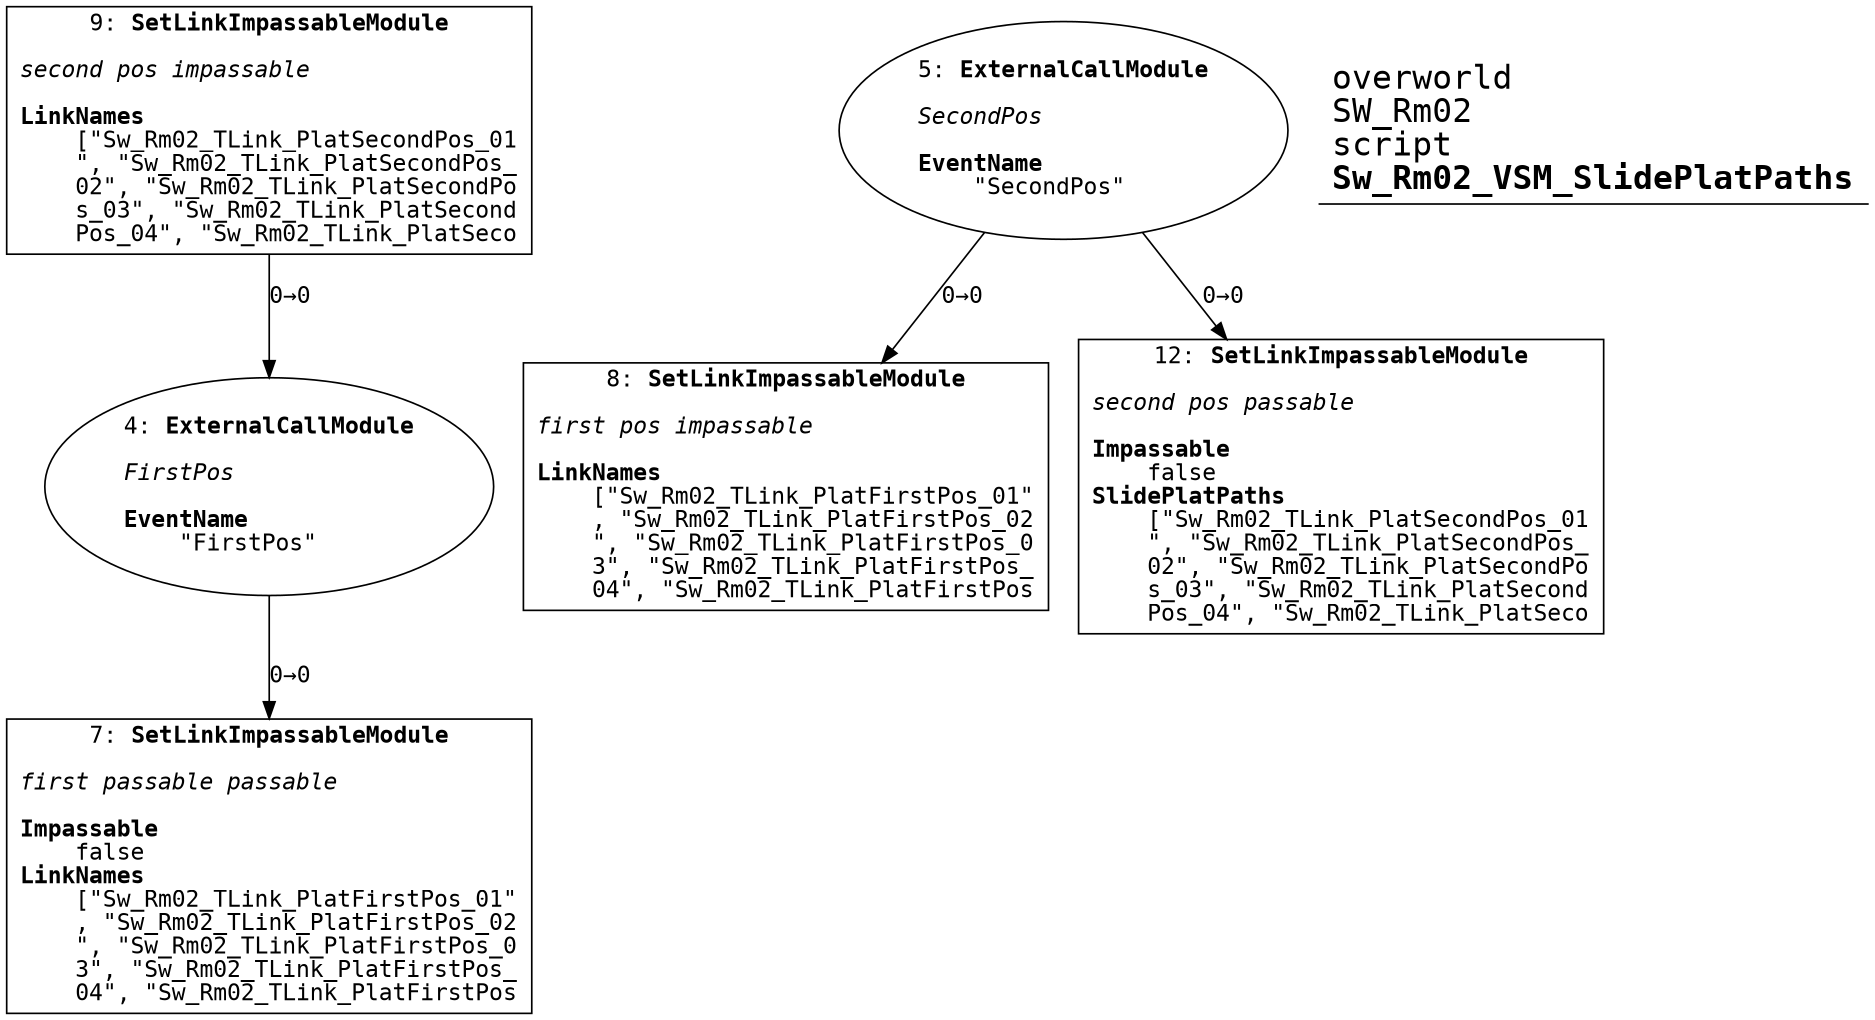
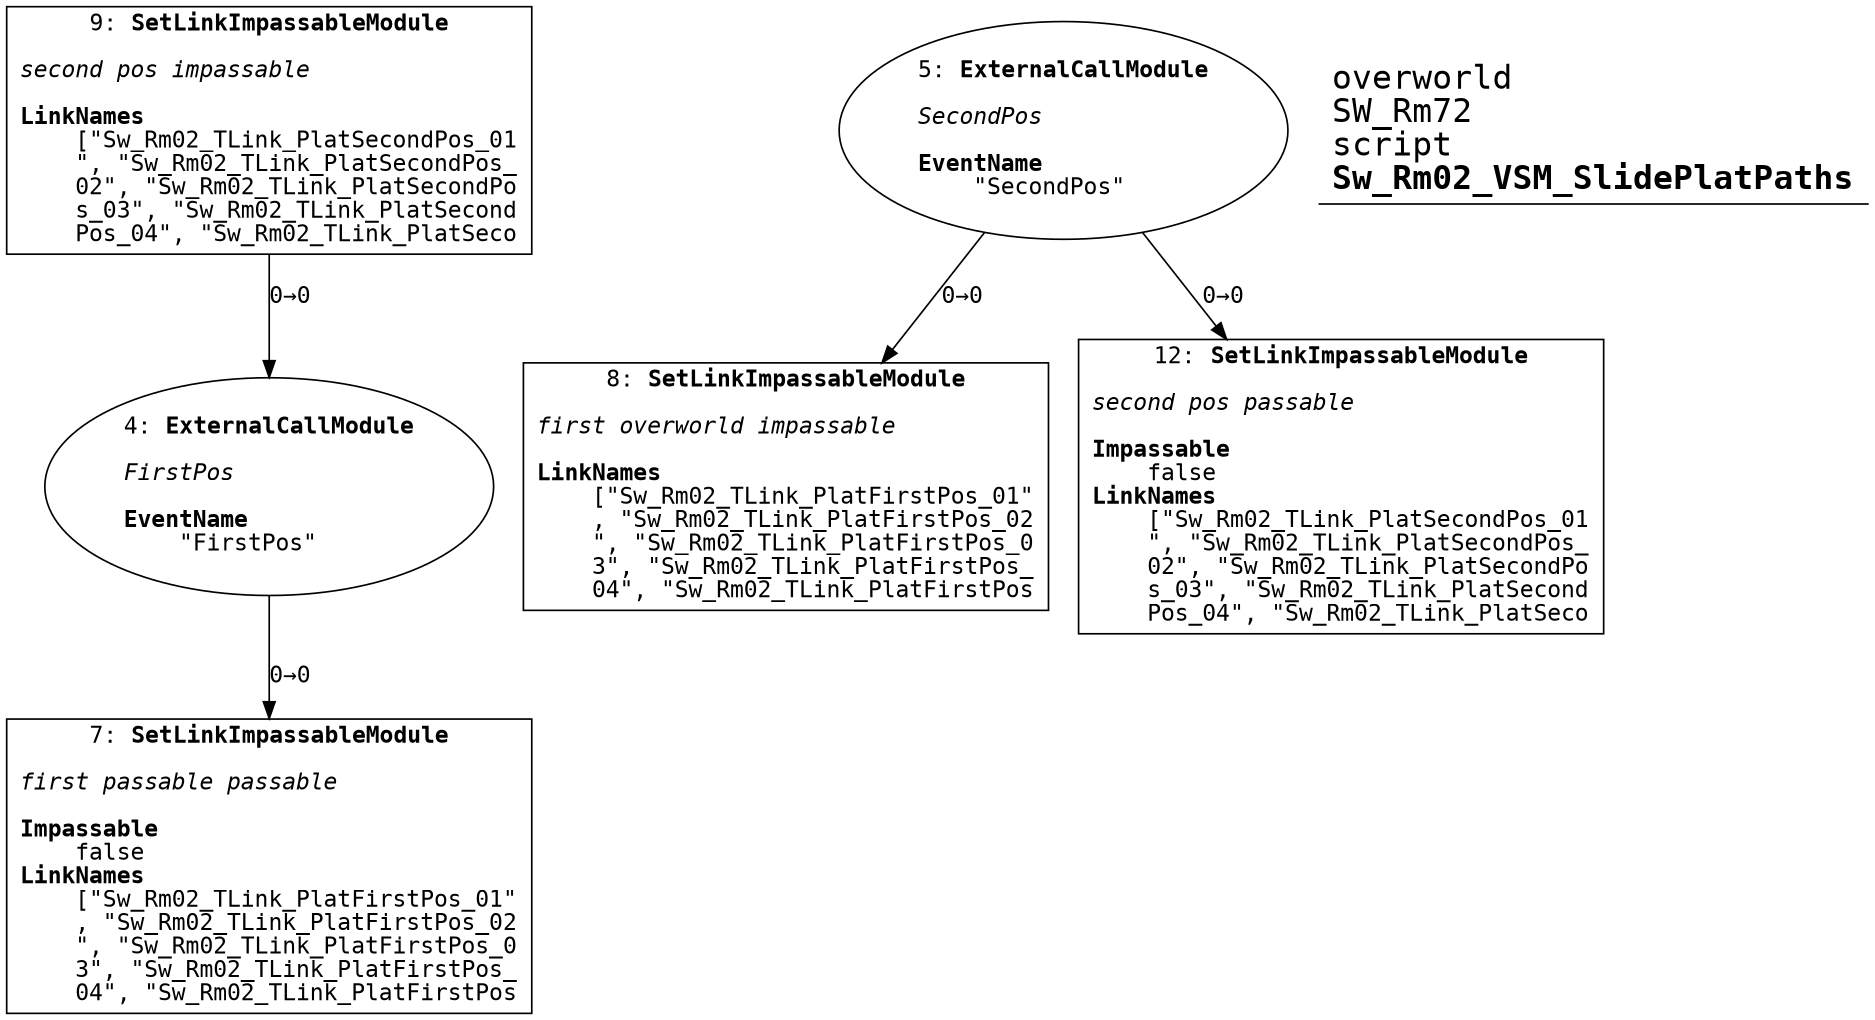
node "overworld": text "SW_Rm02" -> "SW_Rm72"
node "8:": text "first pos impassable" -> "first overworld impassable"
node "12:": text "SlidePlatPaths" -> "LinkNames"
